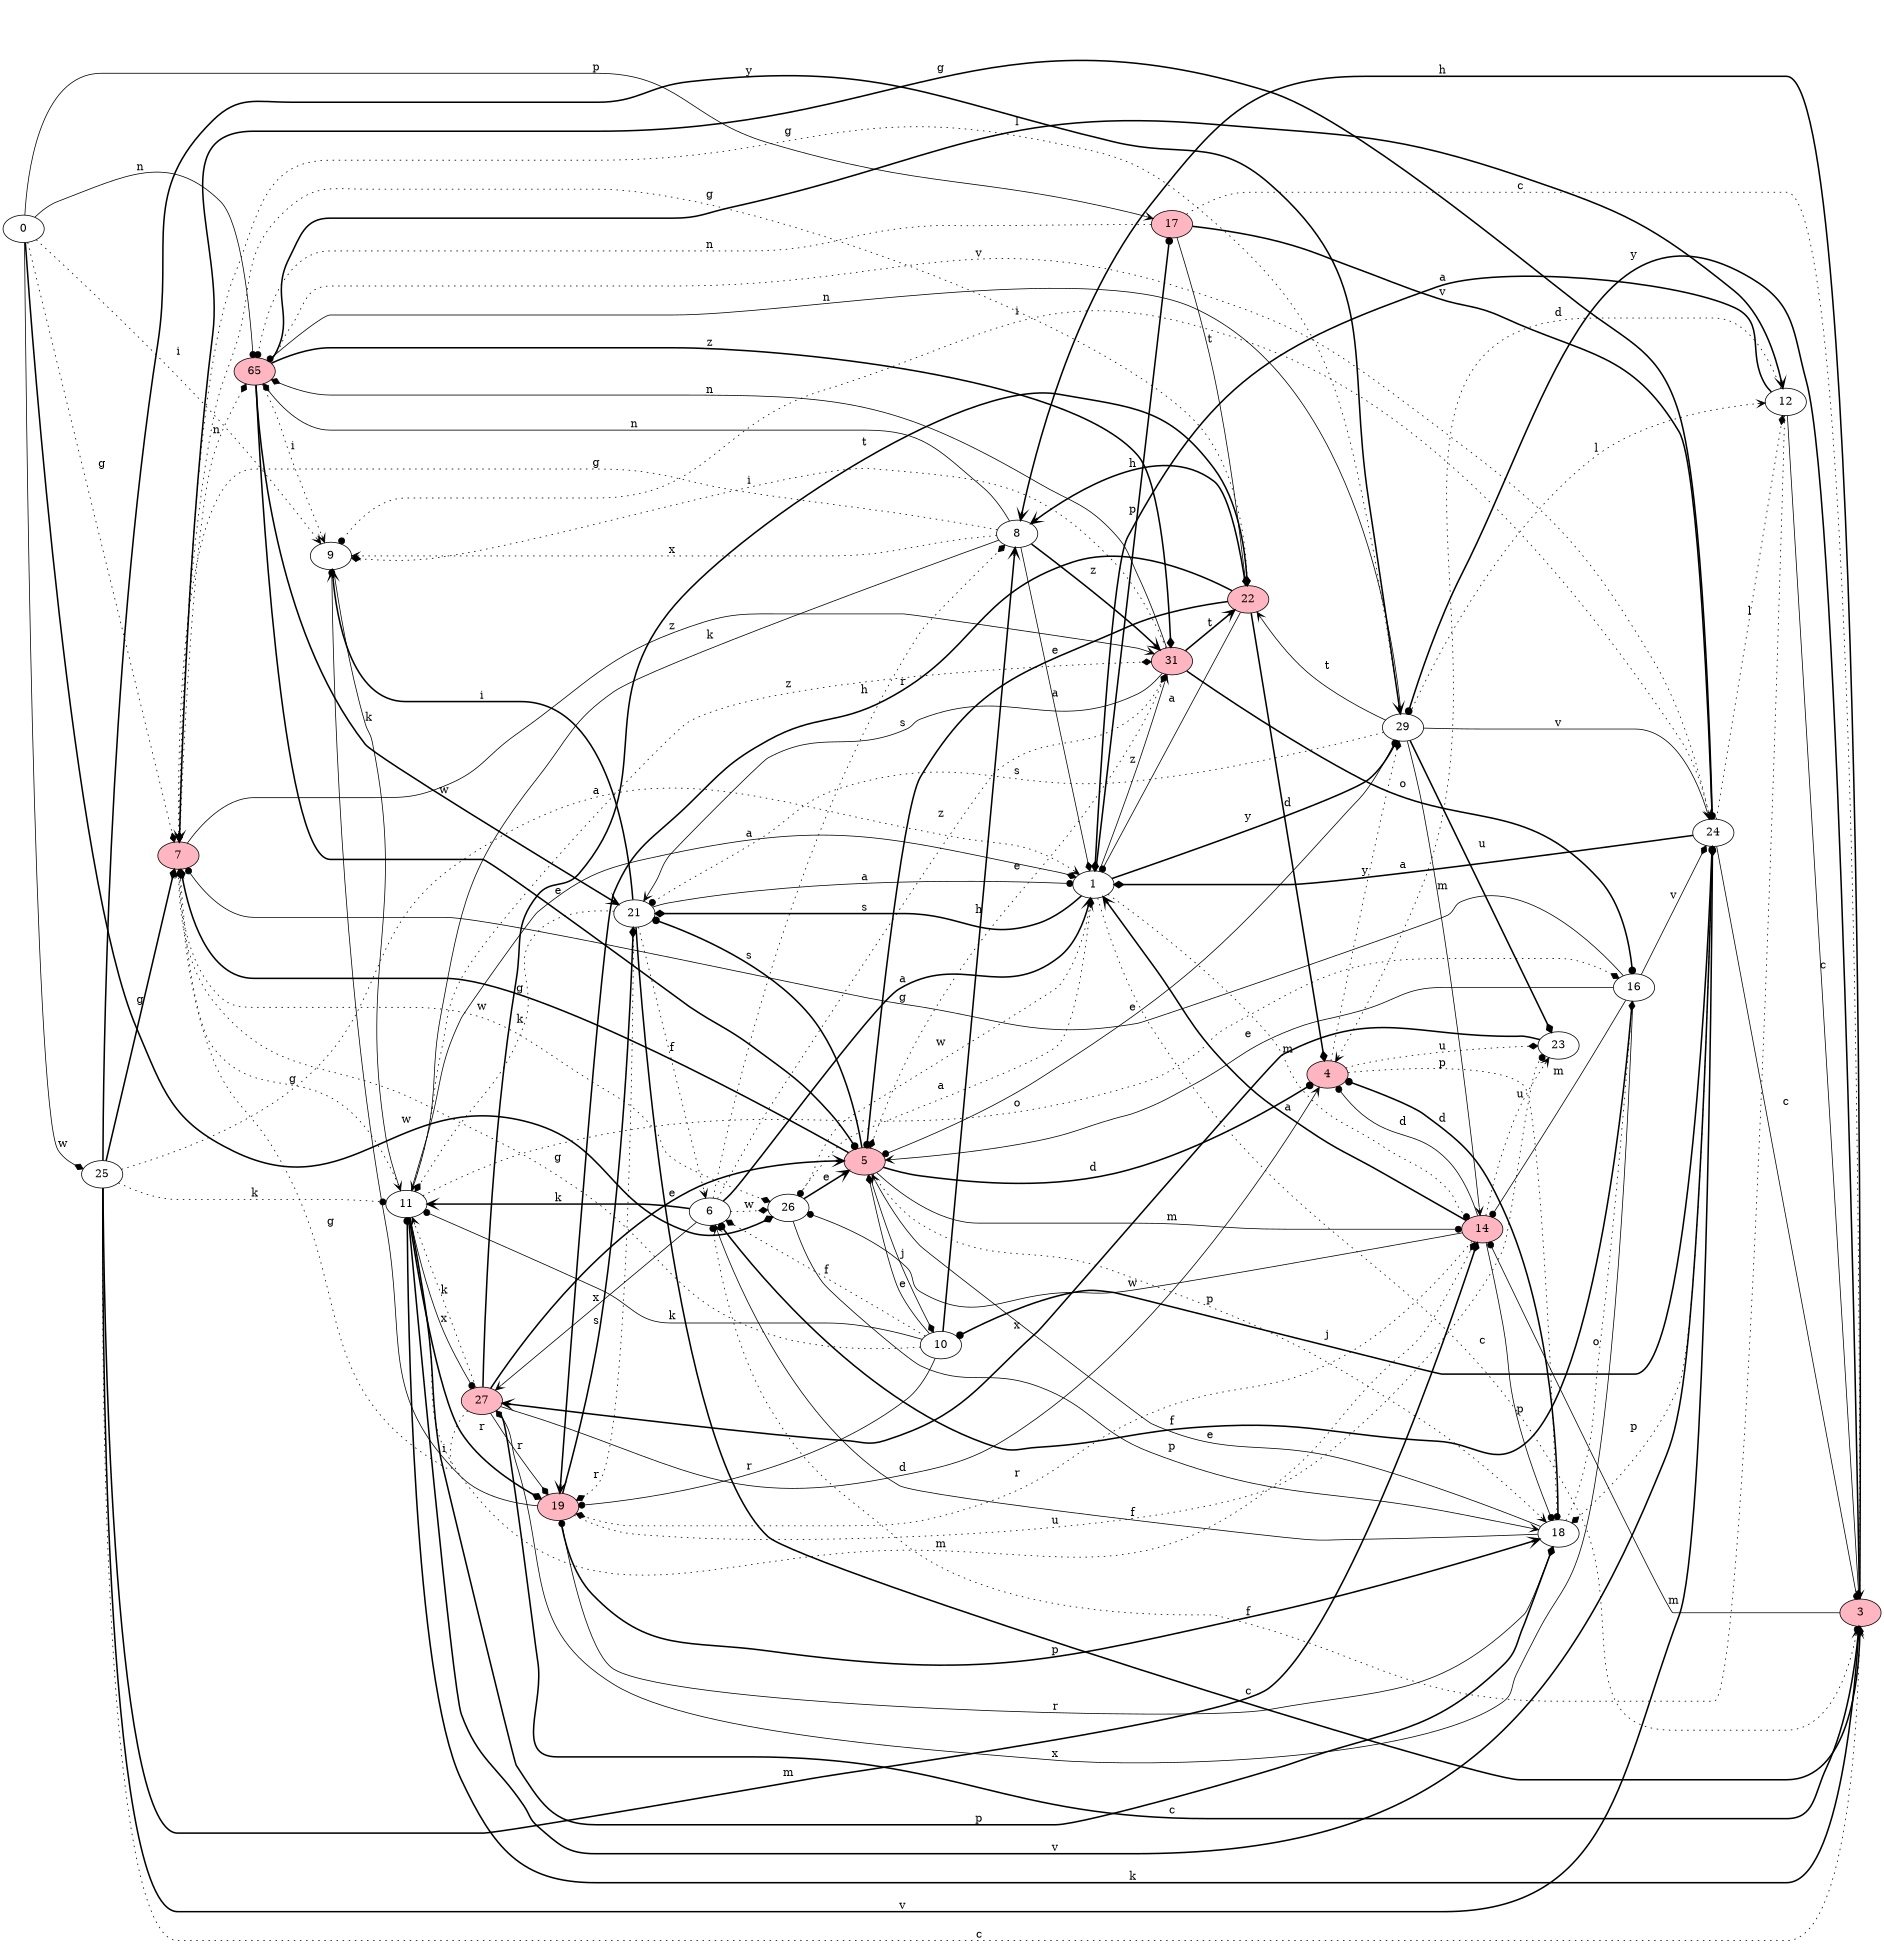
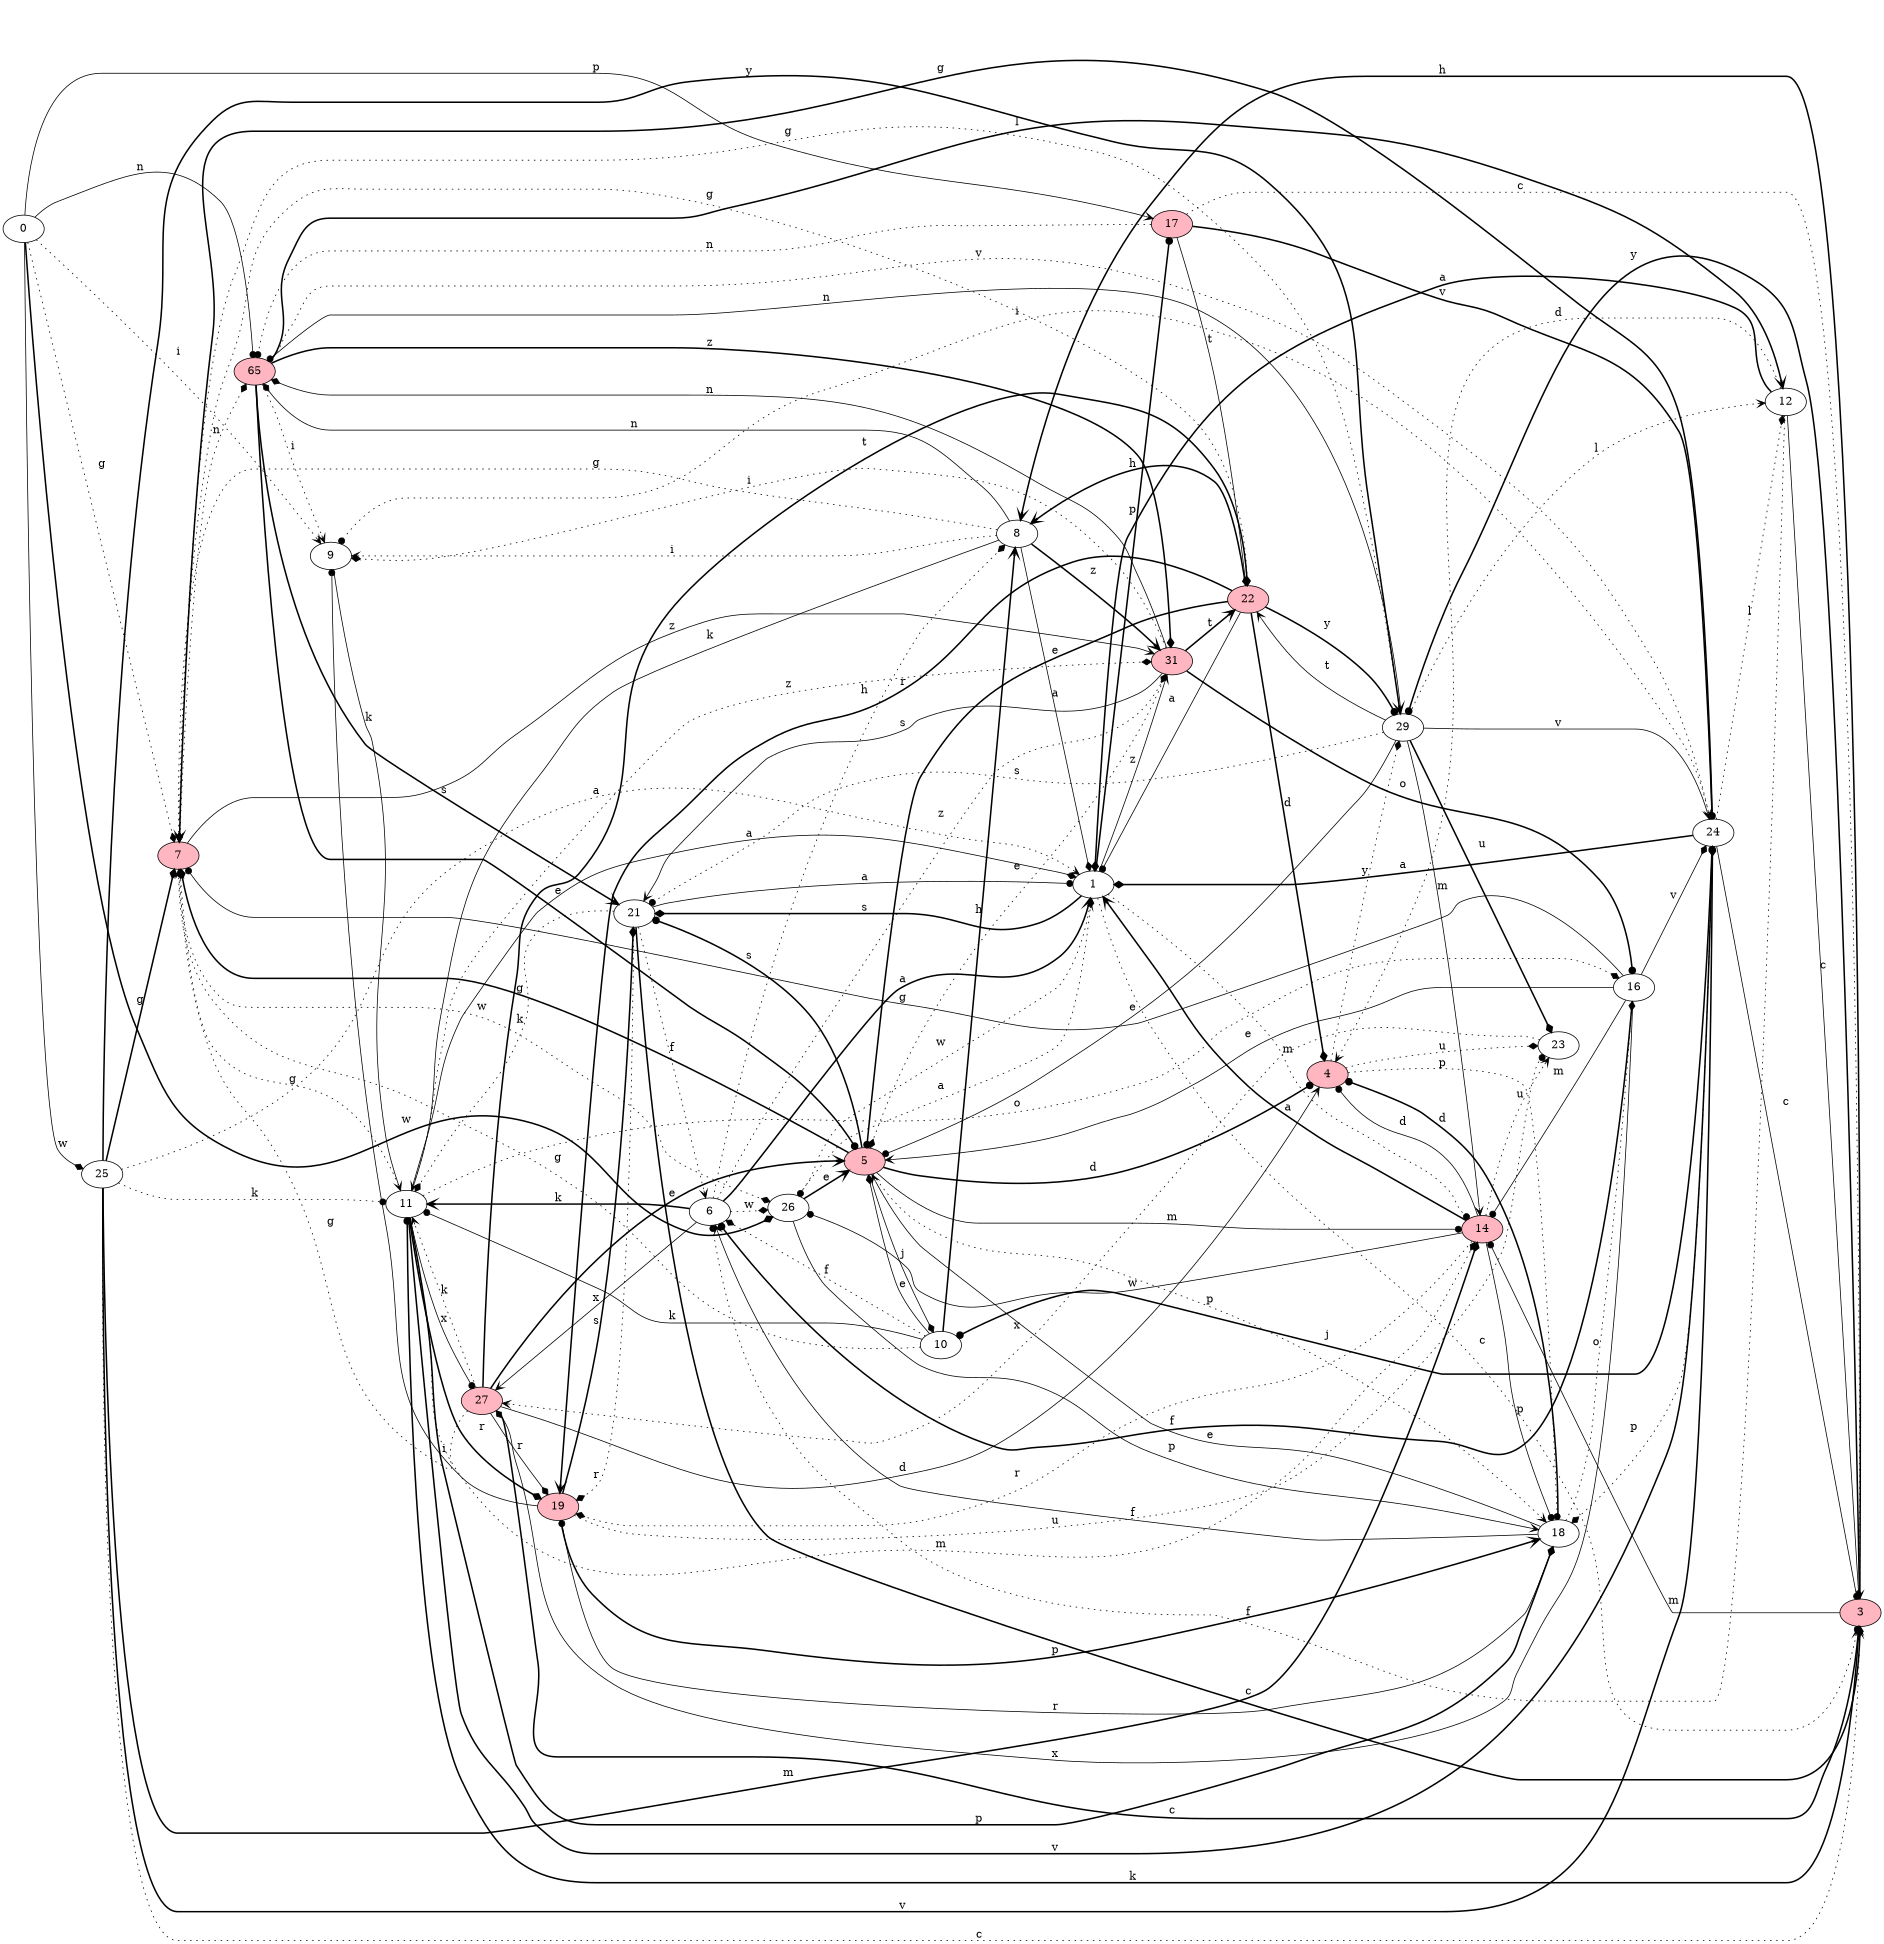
edge "8" -> "9": label "x" -> "i"
edge "21" -> "9": removed, label "i"
edge "65" -> "21": label "w" -> "s"
edge "1" -> "29": now "22" -> "29"
edge "23" -> "27": style bold -> dotted
edge "10" -> "19": removed, label "r"
